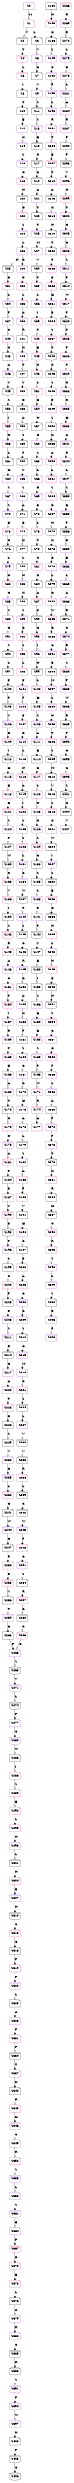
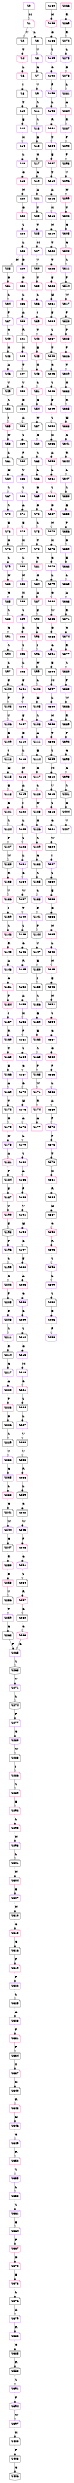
edge "S149" -> "S152": removed, label "G"
